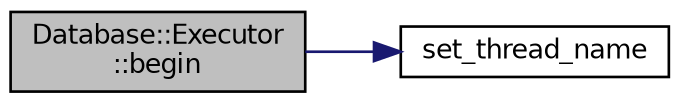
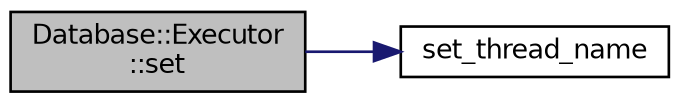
node "Database::Executor ::begin": label "Database::Executor ::begin" -> "Database::Executor ::set"
